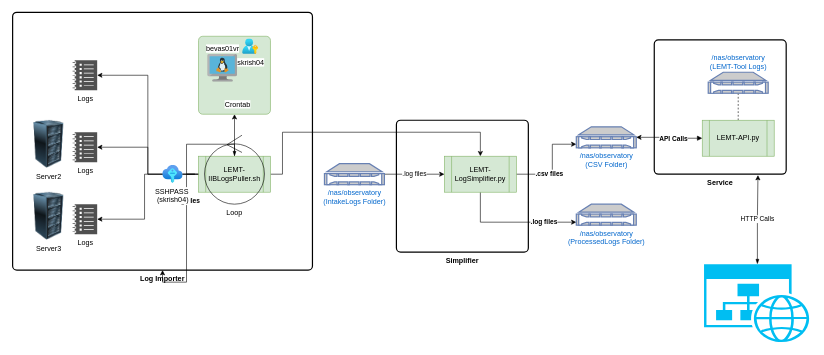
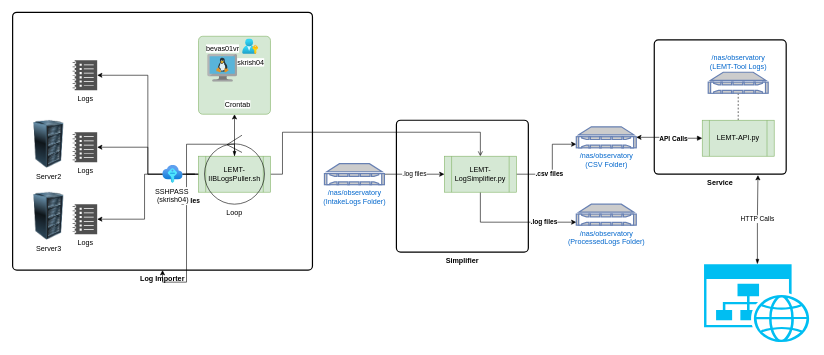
edge "LEMT-IIBLogsPuller.sh" -> "LEMT-LogSimplifier.py": arrowhead classic -> open
